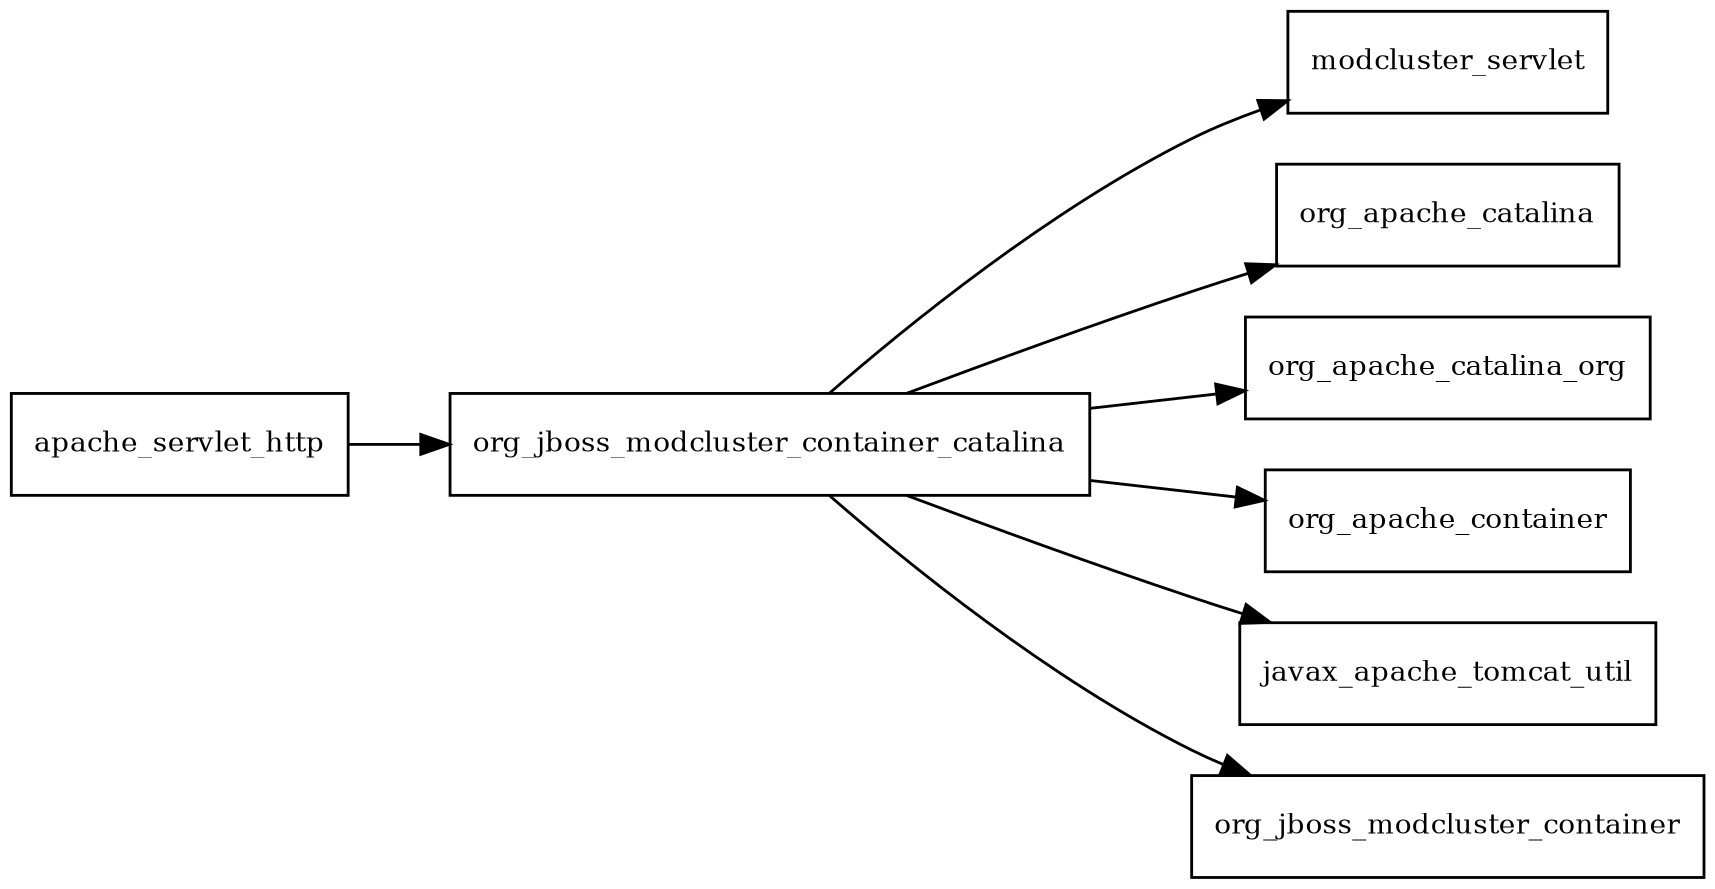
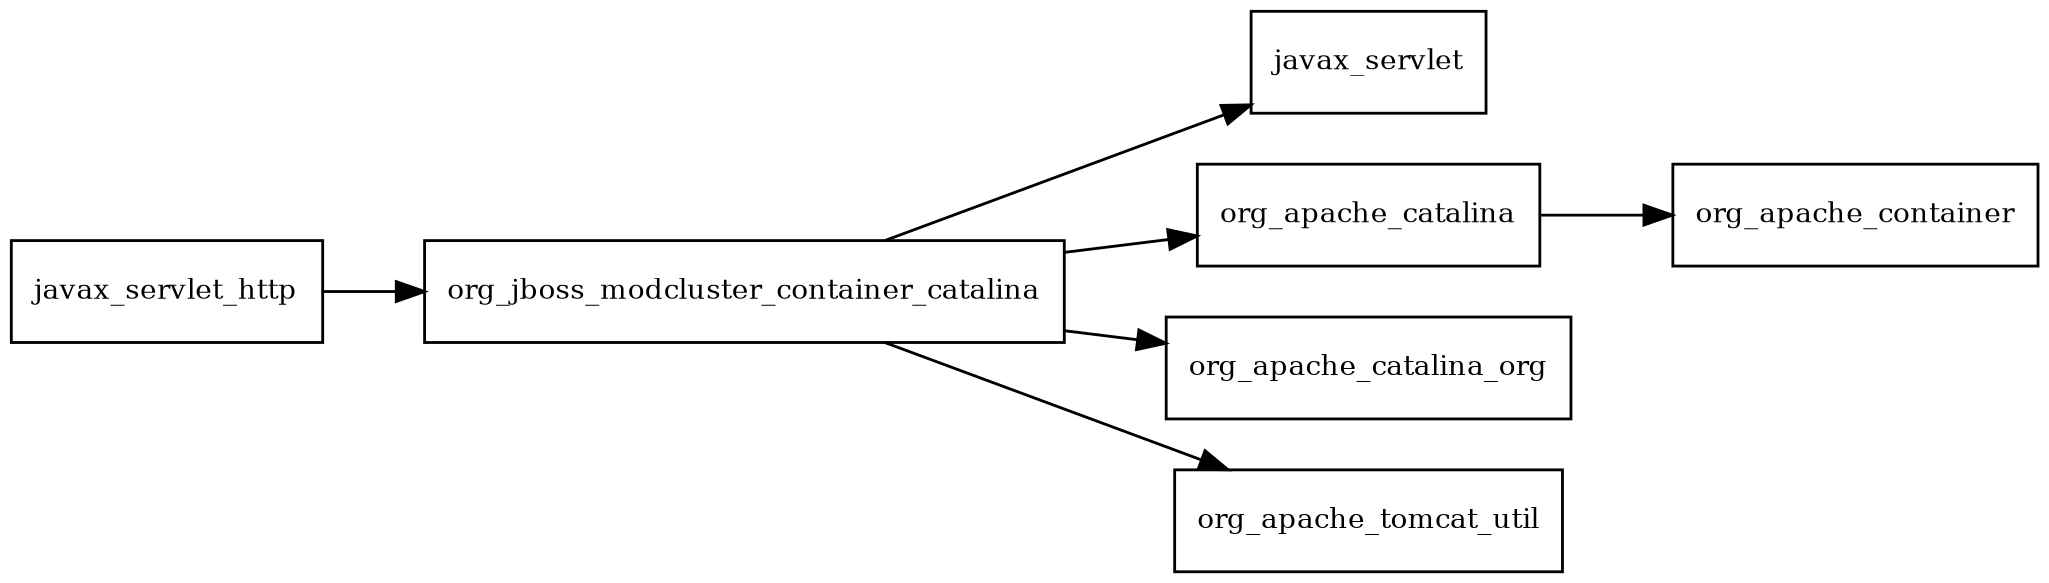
node "modcluster_servlet": label "modcluster_servlet" -> "javax_servlet"
node "apache_servlet_http": label "apache_servlet_http" -> "javax_servlet_http"
edge "org_jboss_modcluster_container_catalina" -> "org_apache_container": now "org_apache_catalina" -> "org_apache_container"
node "javax_apache_tomcat_util": label "javax_apache_tomcat_util" -> "org_apache_tomcat_util"
node "org_jboss_modcluster_container": removed
